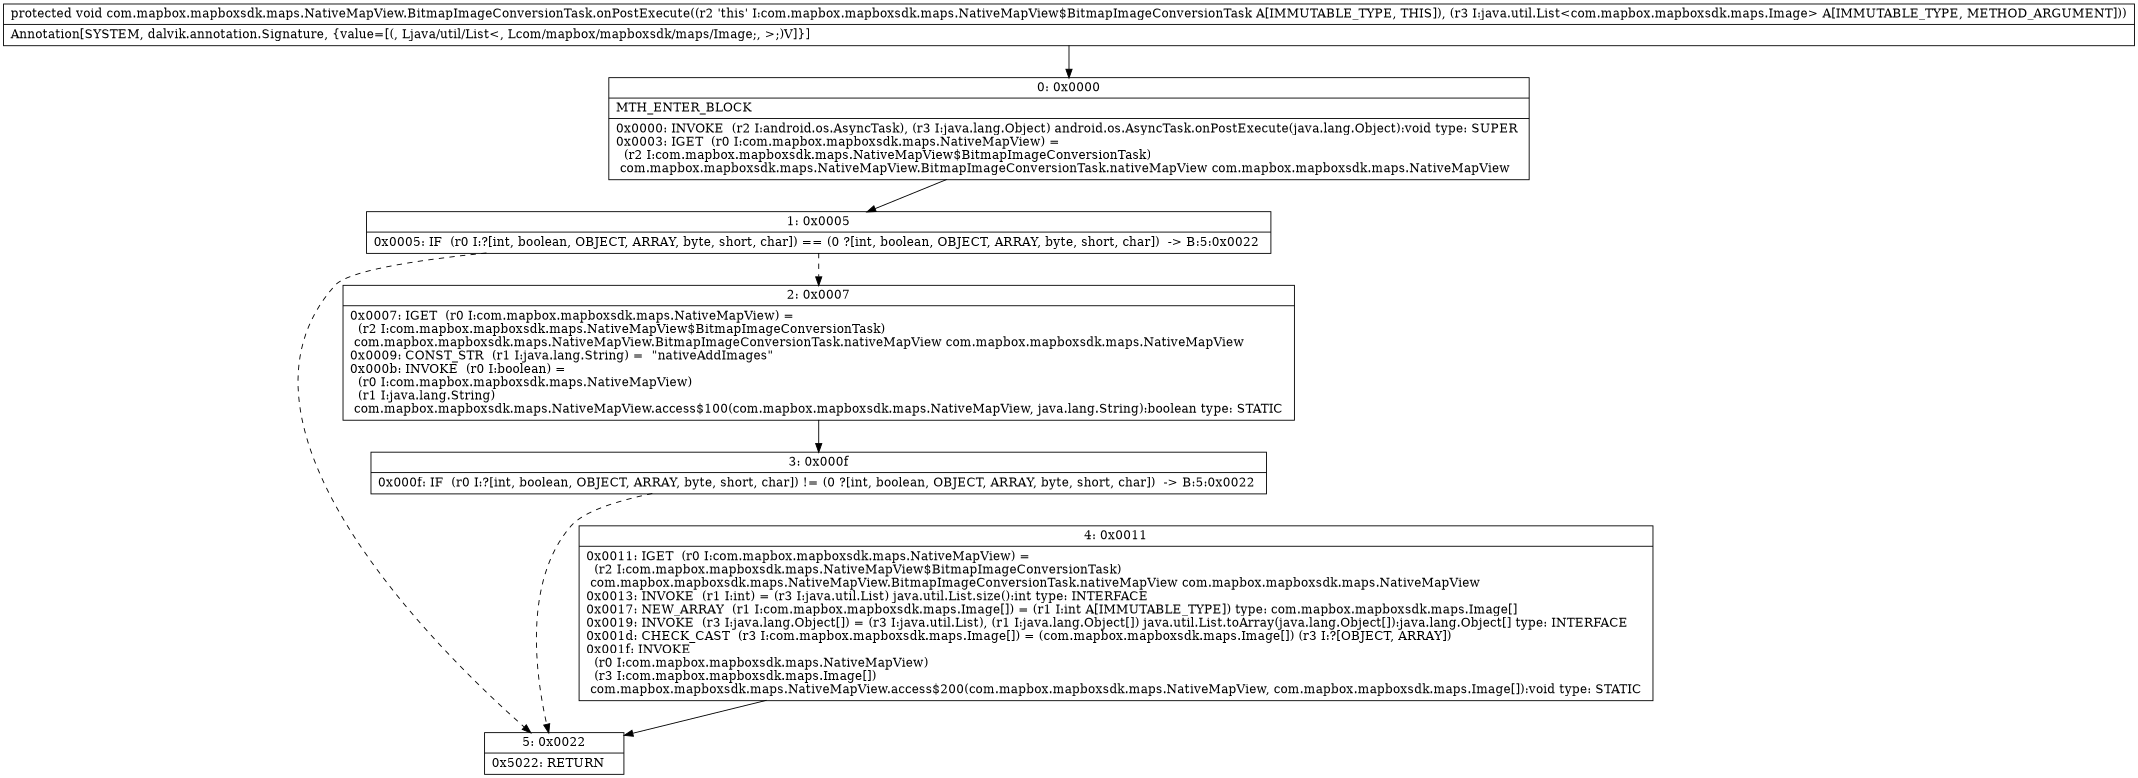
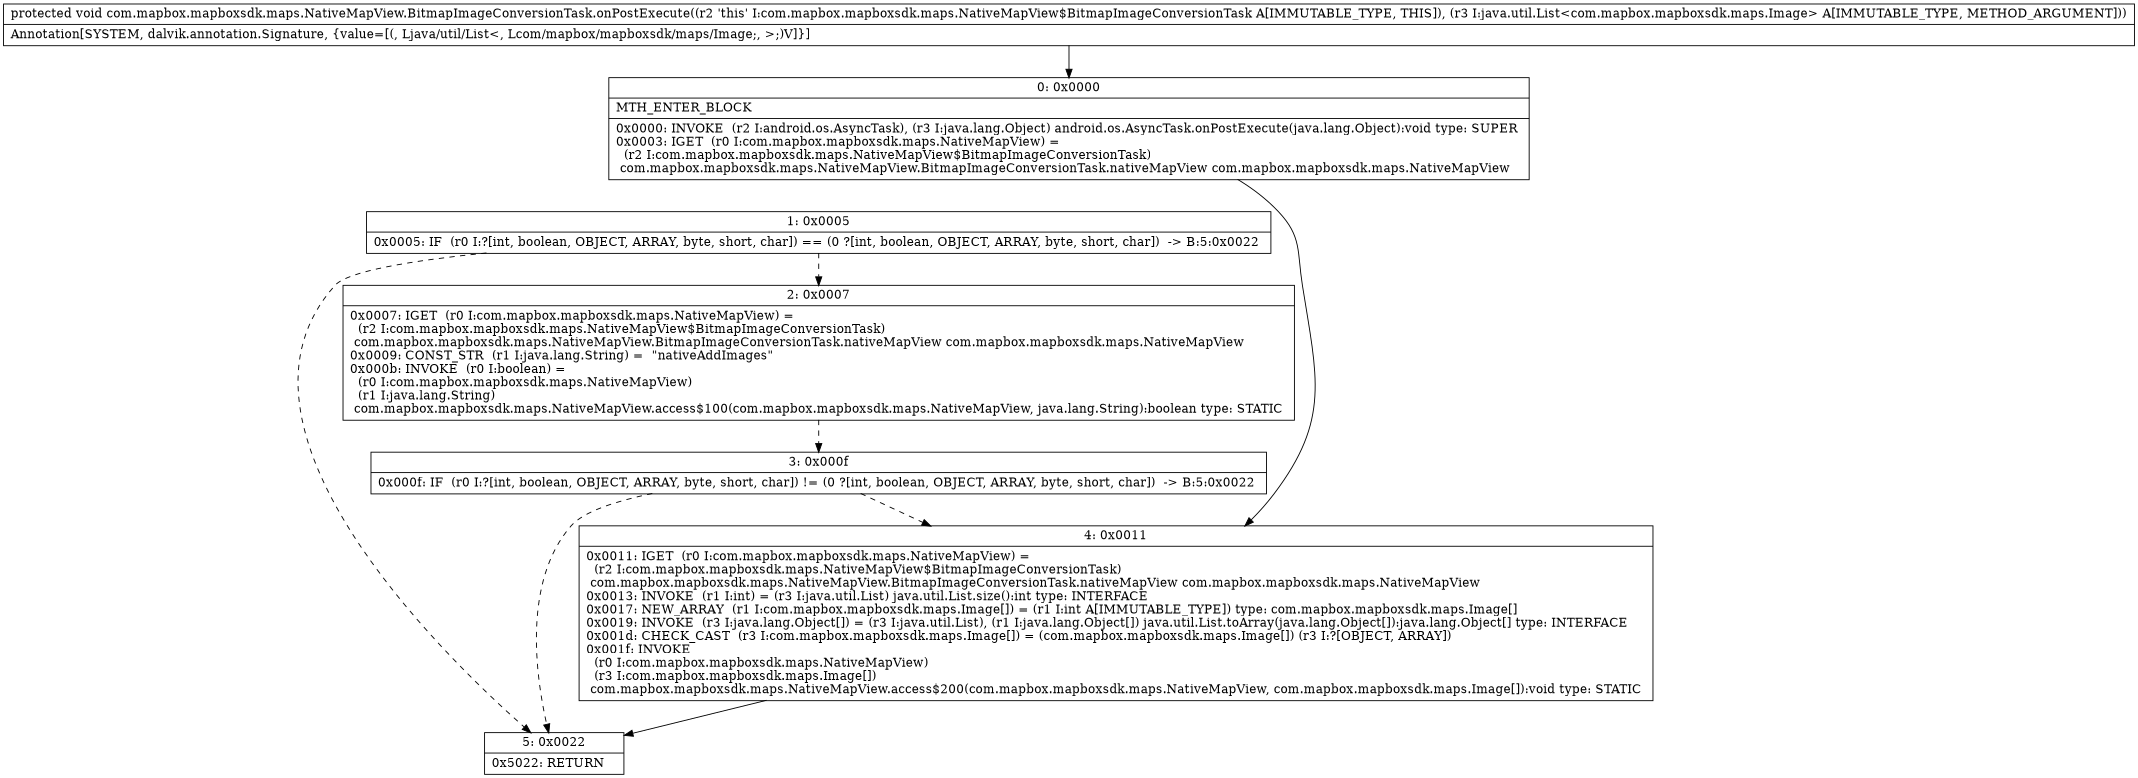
edge "0: 0x0000" -> "1: 0x0005": now "0: 0x0000" -> "4: 0x0011"
edge "2: 0x0007" -> "3: 0x000f": style solid -> dashed
edge "3: 0x000f" -> "4: 0x0011": added
